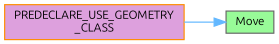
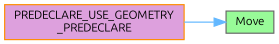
node "PREDECLARE_USE_GEOMETRY _CLASS": label "PREDECLARE_USE_GEOMETRY _CLASS" -> "PREDECLARE_USE_GEOMETRY _PREDECLARE"
